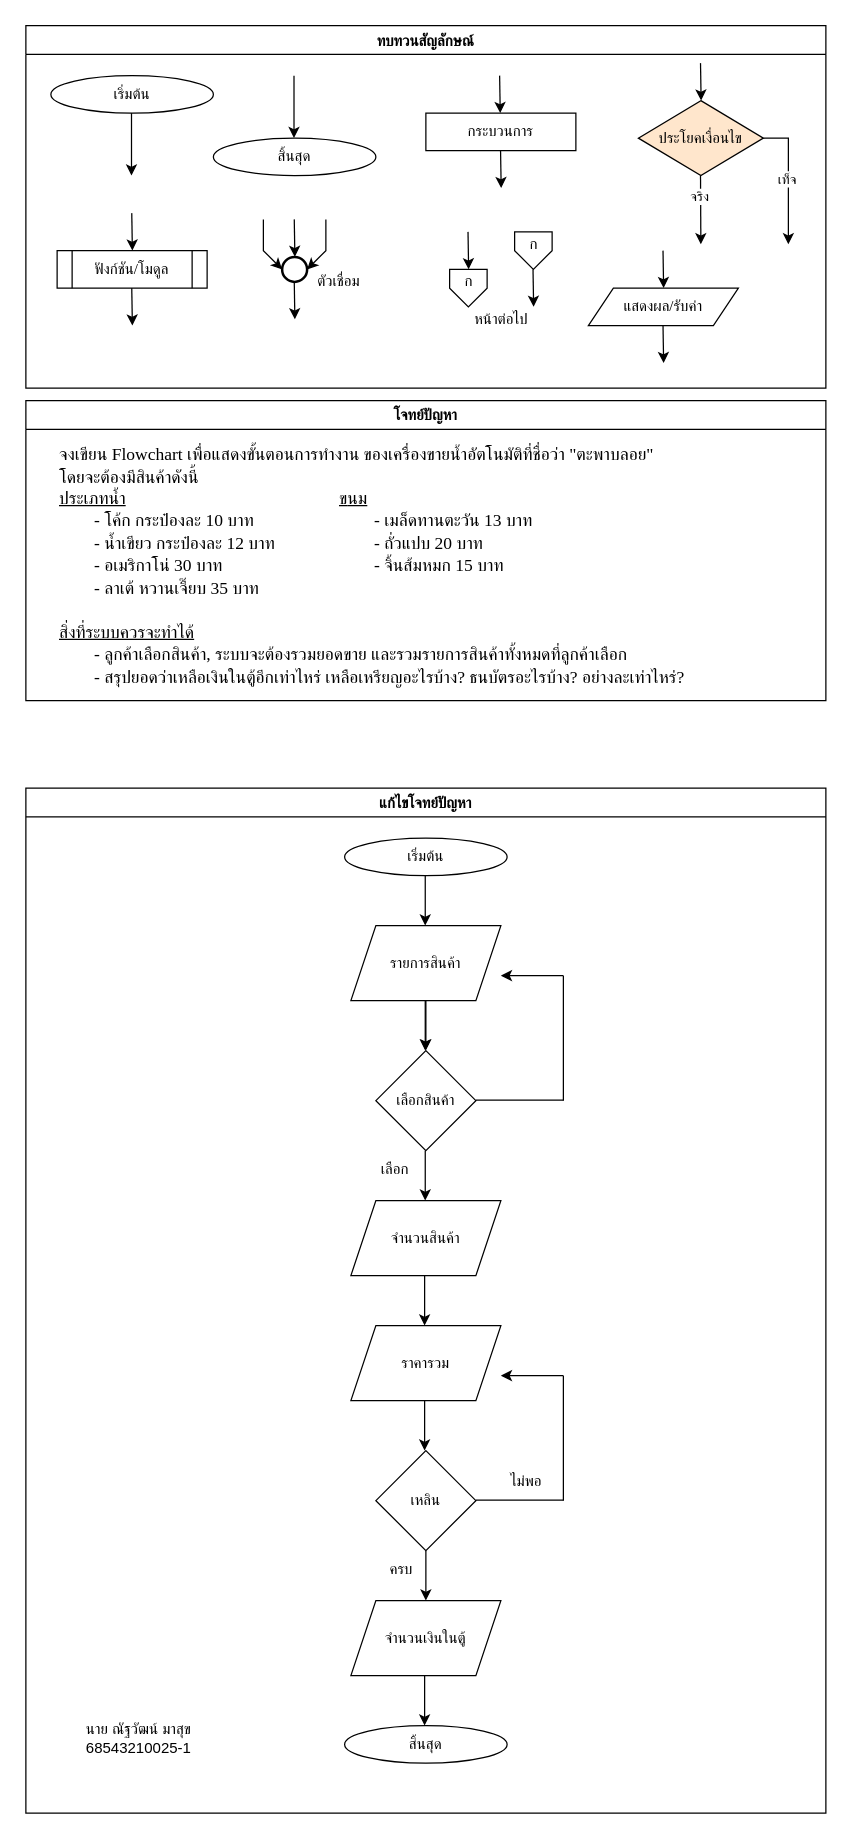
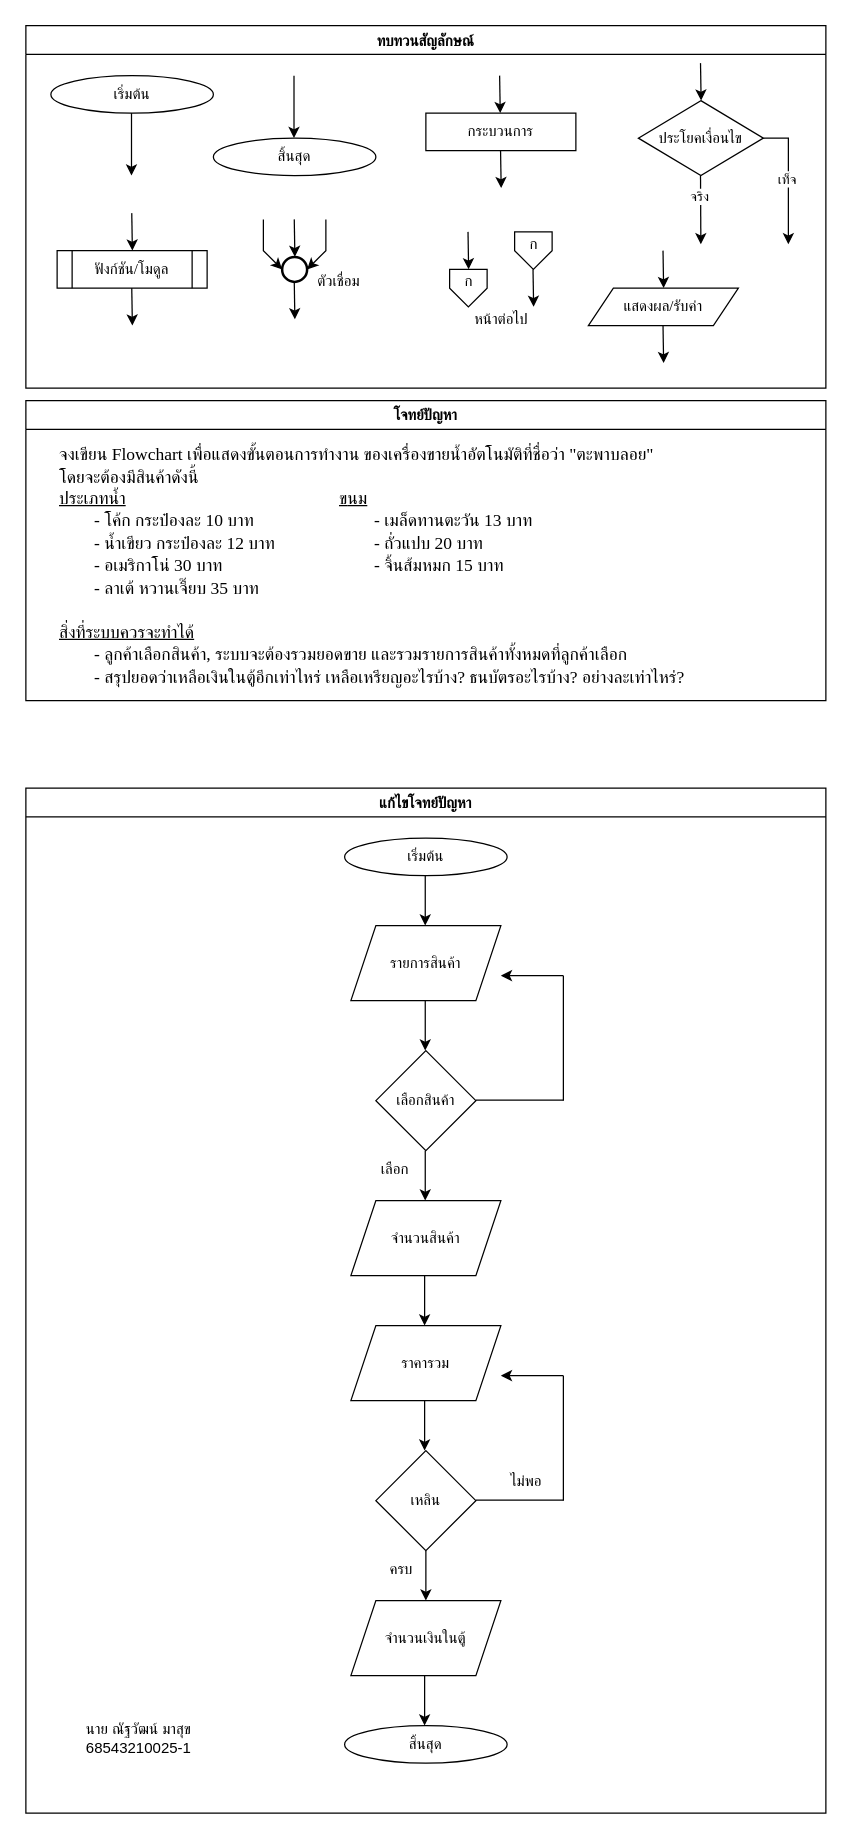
node "ประโยคเงื่อนไข": fillcolor #ffe6cc -> #ffffff
edge "รายการสินค้า" -> "เลือกสินค้า": removed
